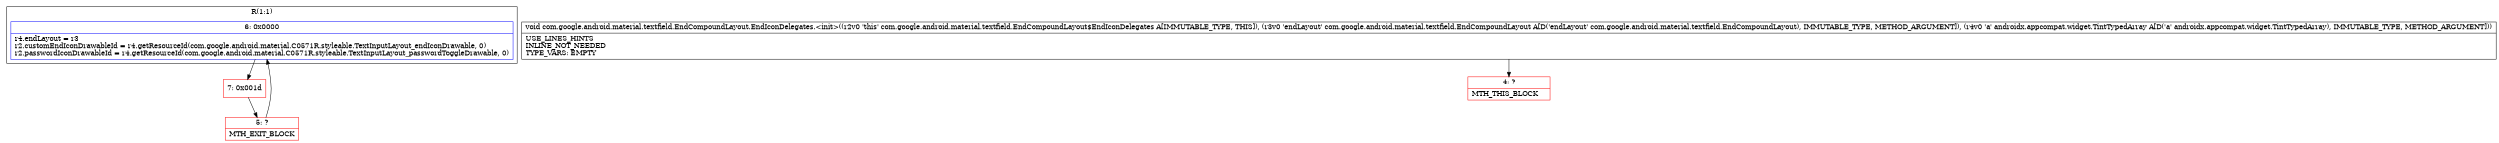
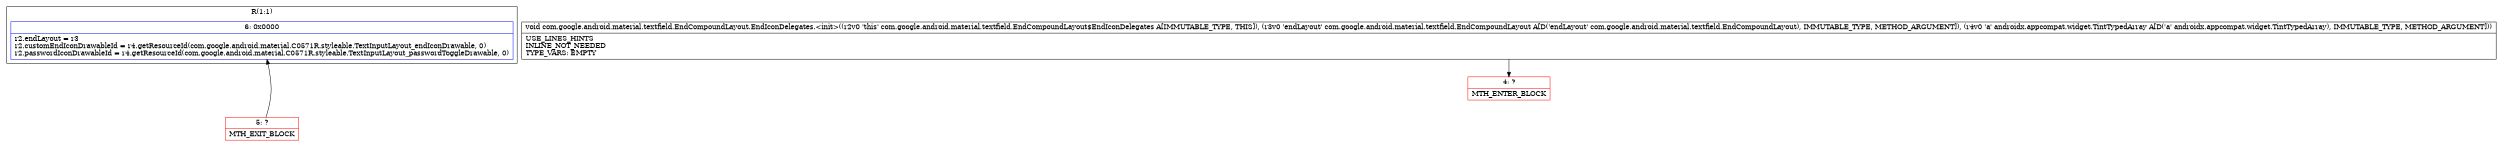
node "6: 0x0000": text "r4.endLayout = r3" -> "r2.endLayout = r3"
node "7: 0x001d": removed
node "4: ?": text "MTH_THIS_BLOCK" -> "MTH_ENTER_BLOCK"
